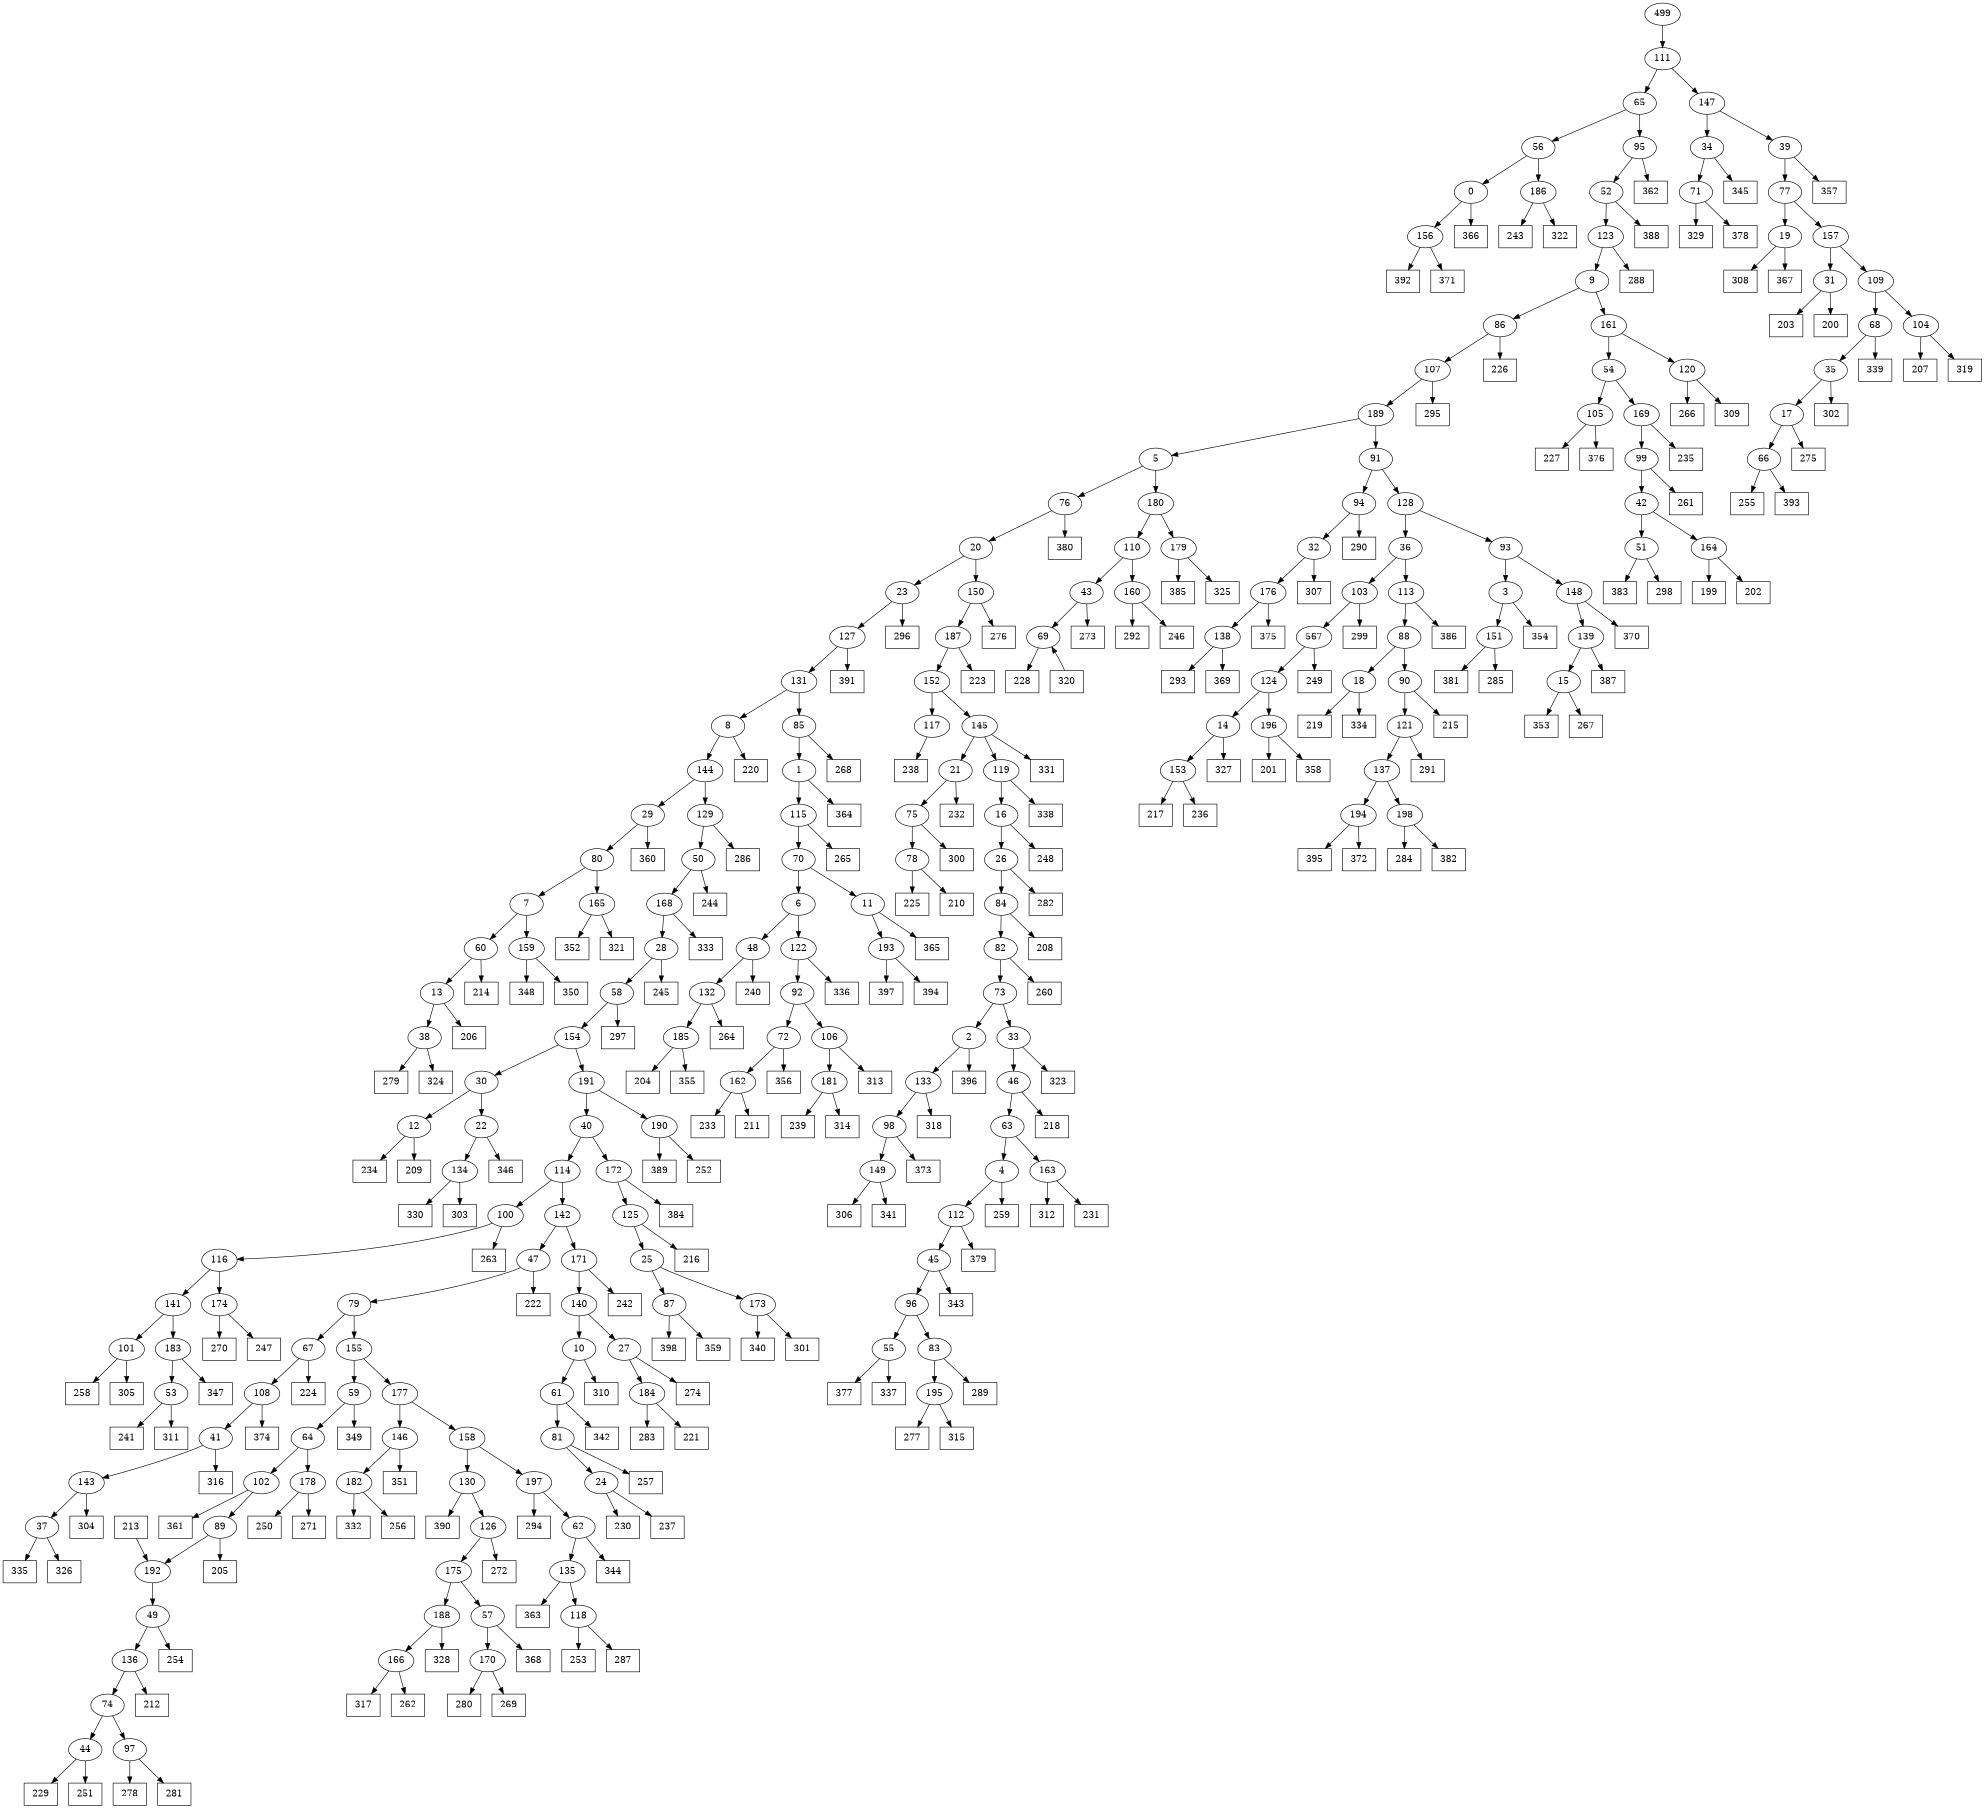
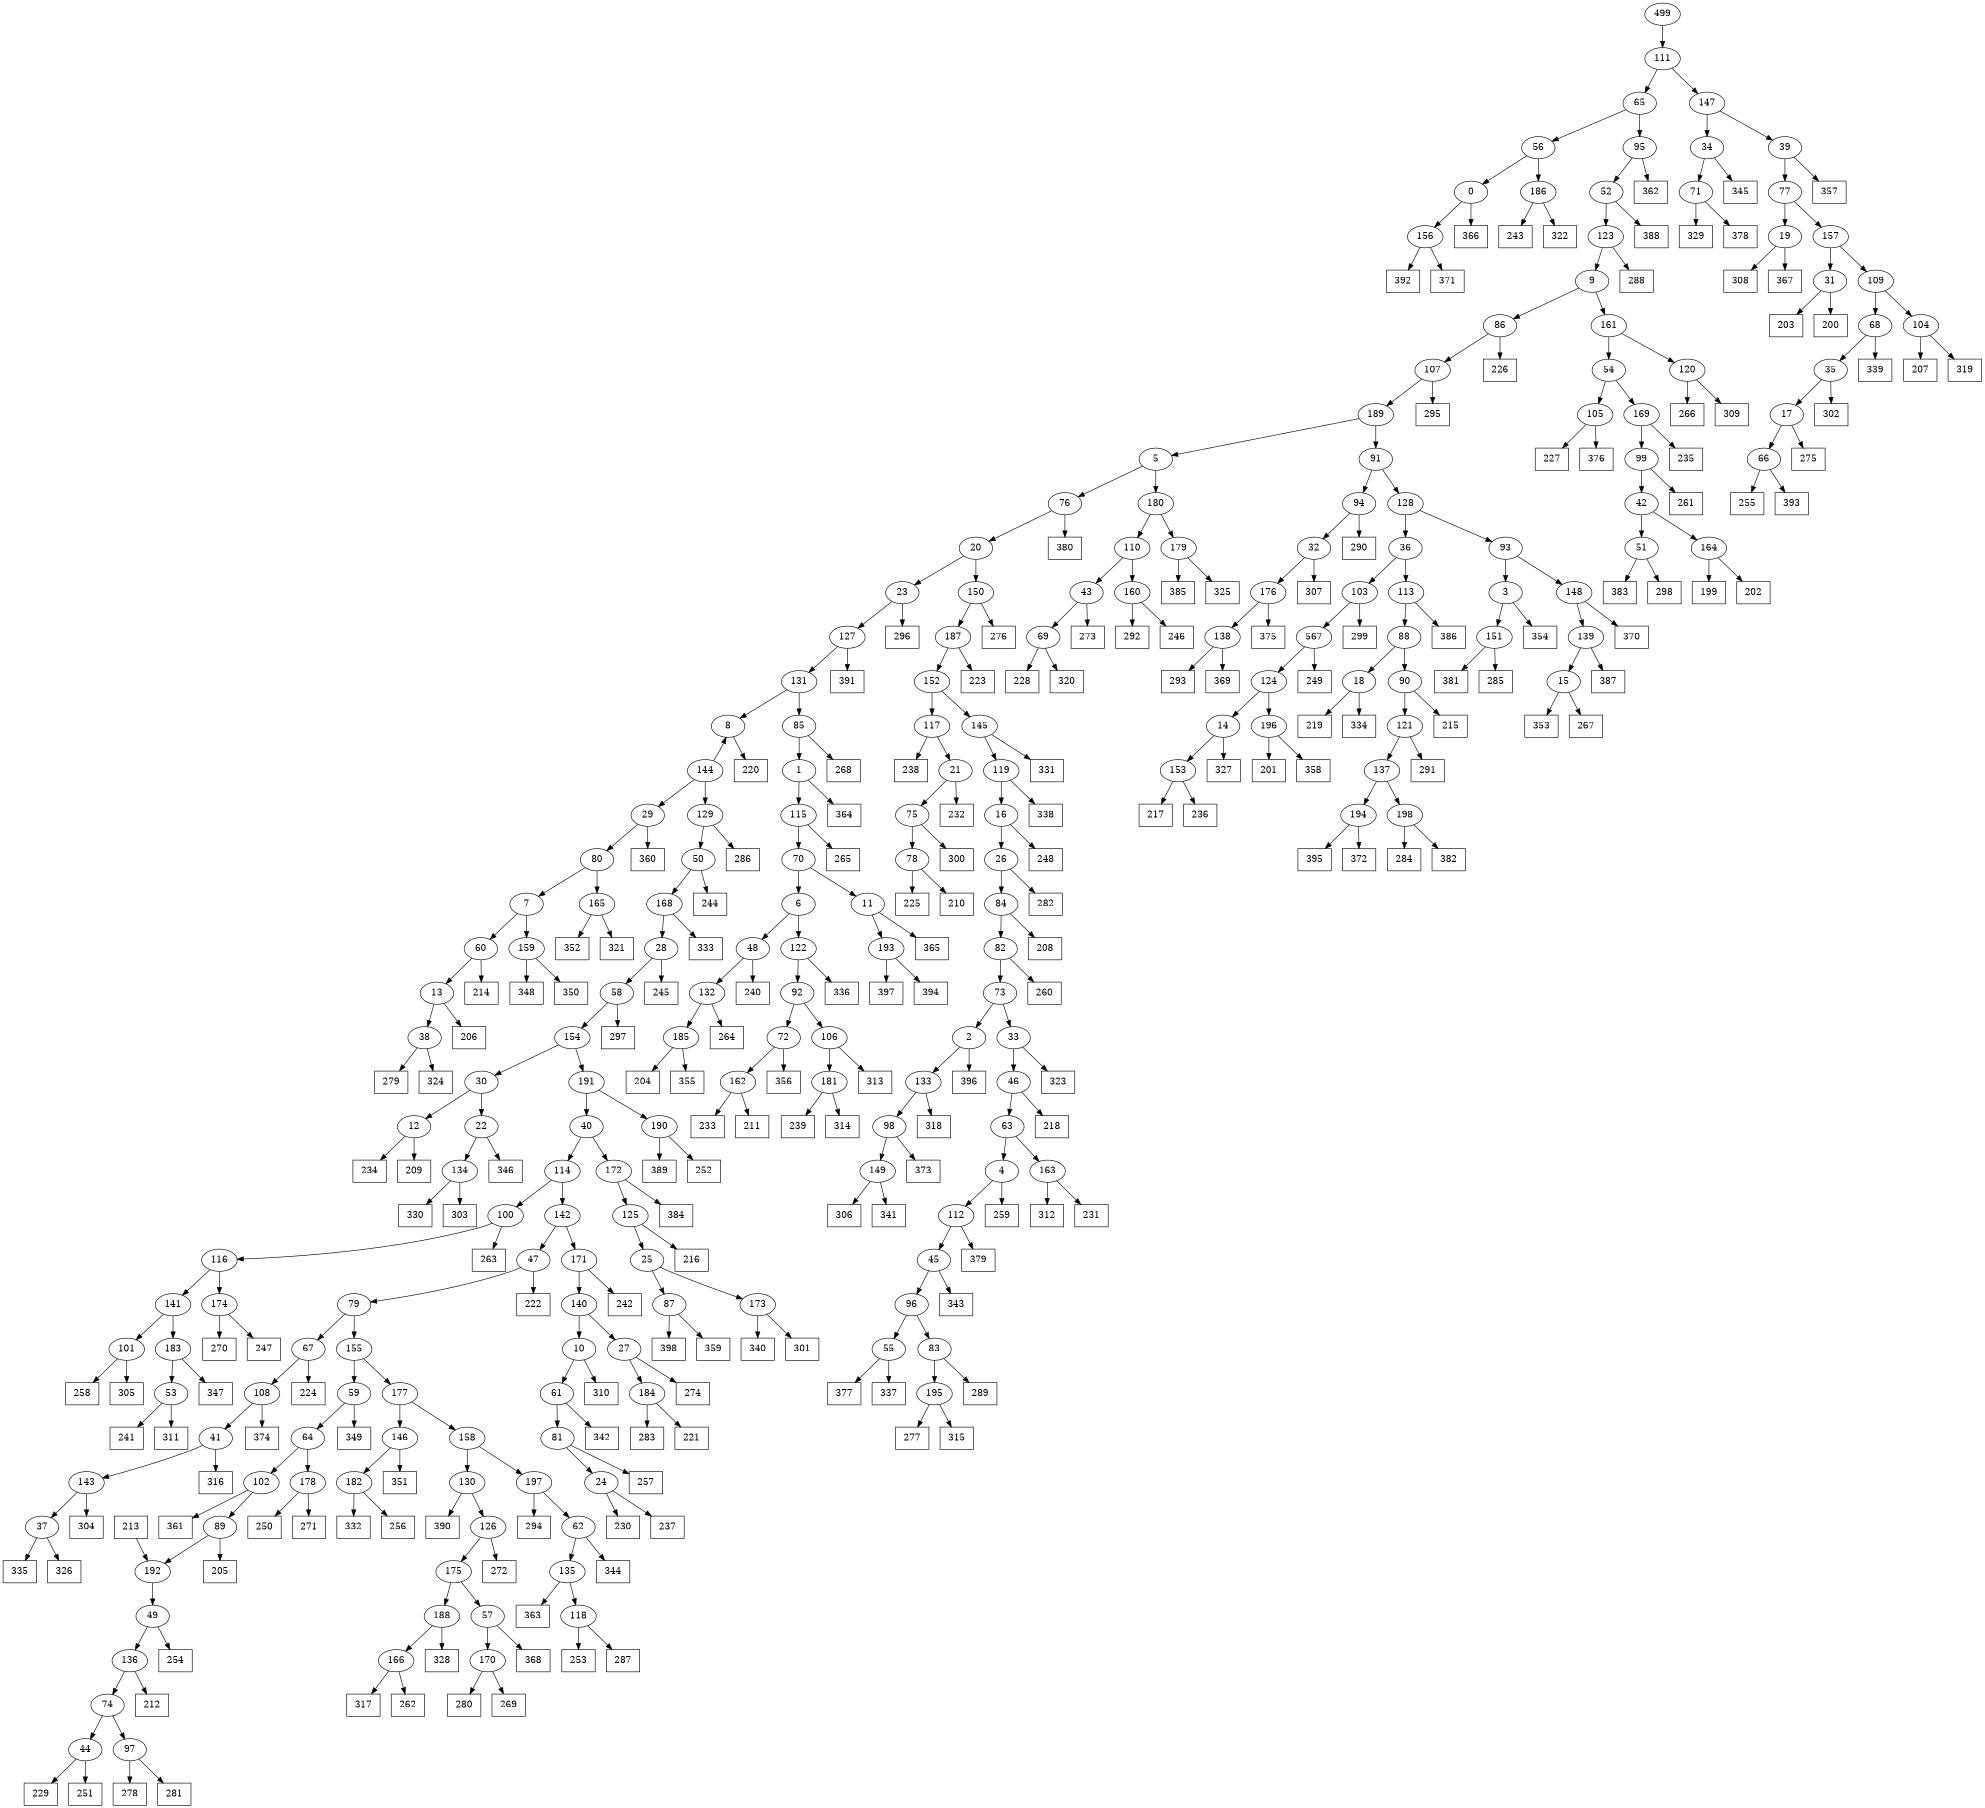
edge "320" -> "69": reversed
edge "8" -> "144": reversed
edge "145" -> "21": now "117" -> "21"
